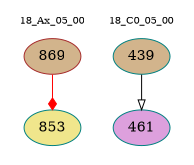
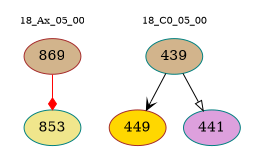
node "449": added
node "461": label "461" -> "441"
